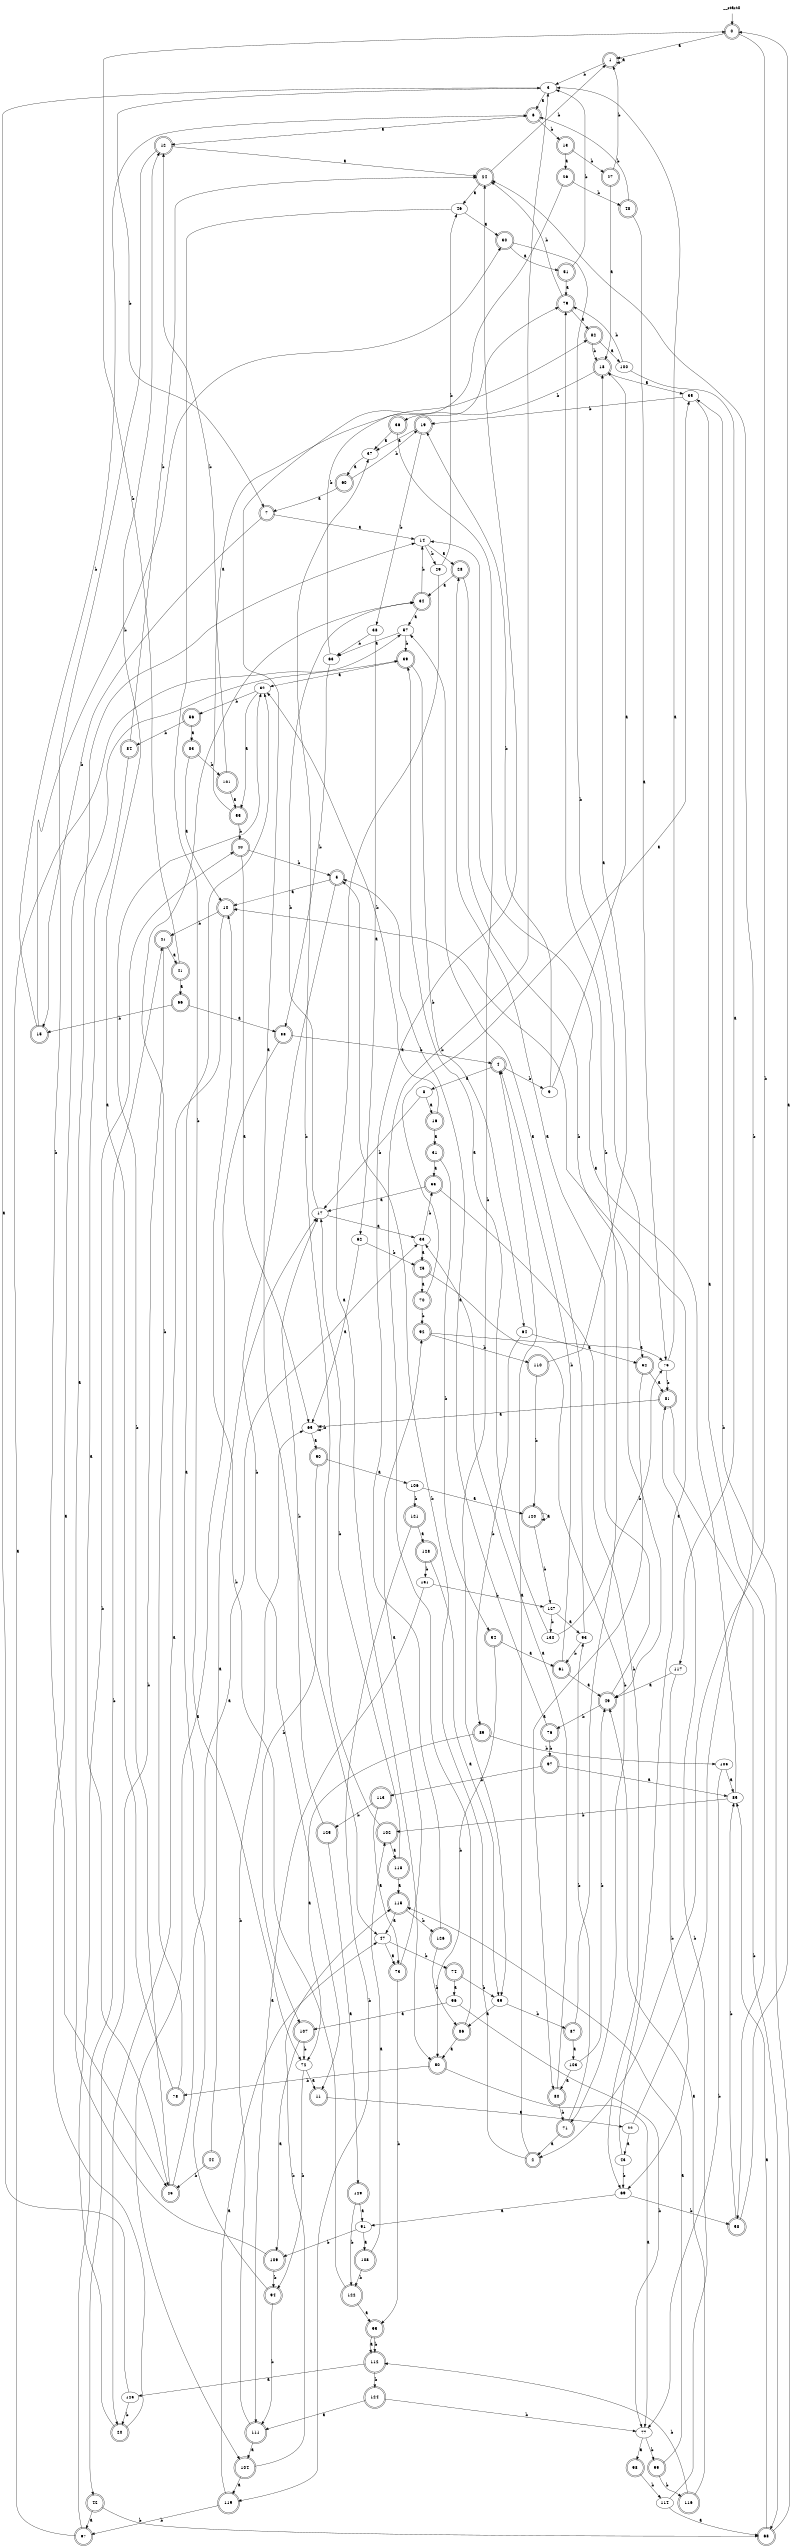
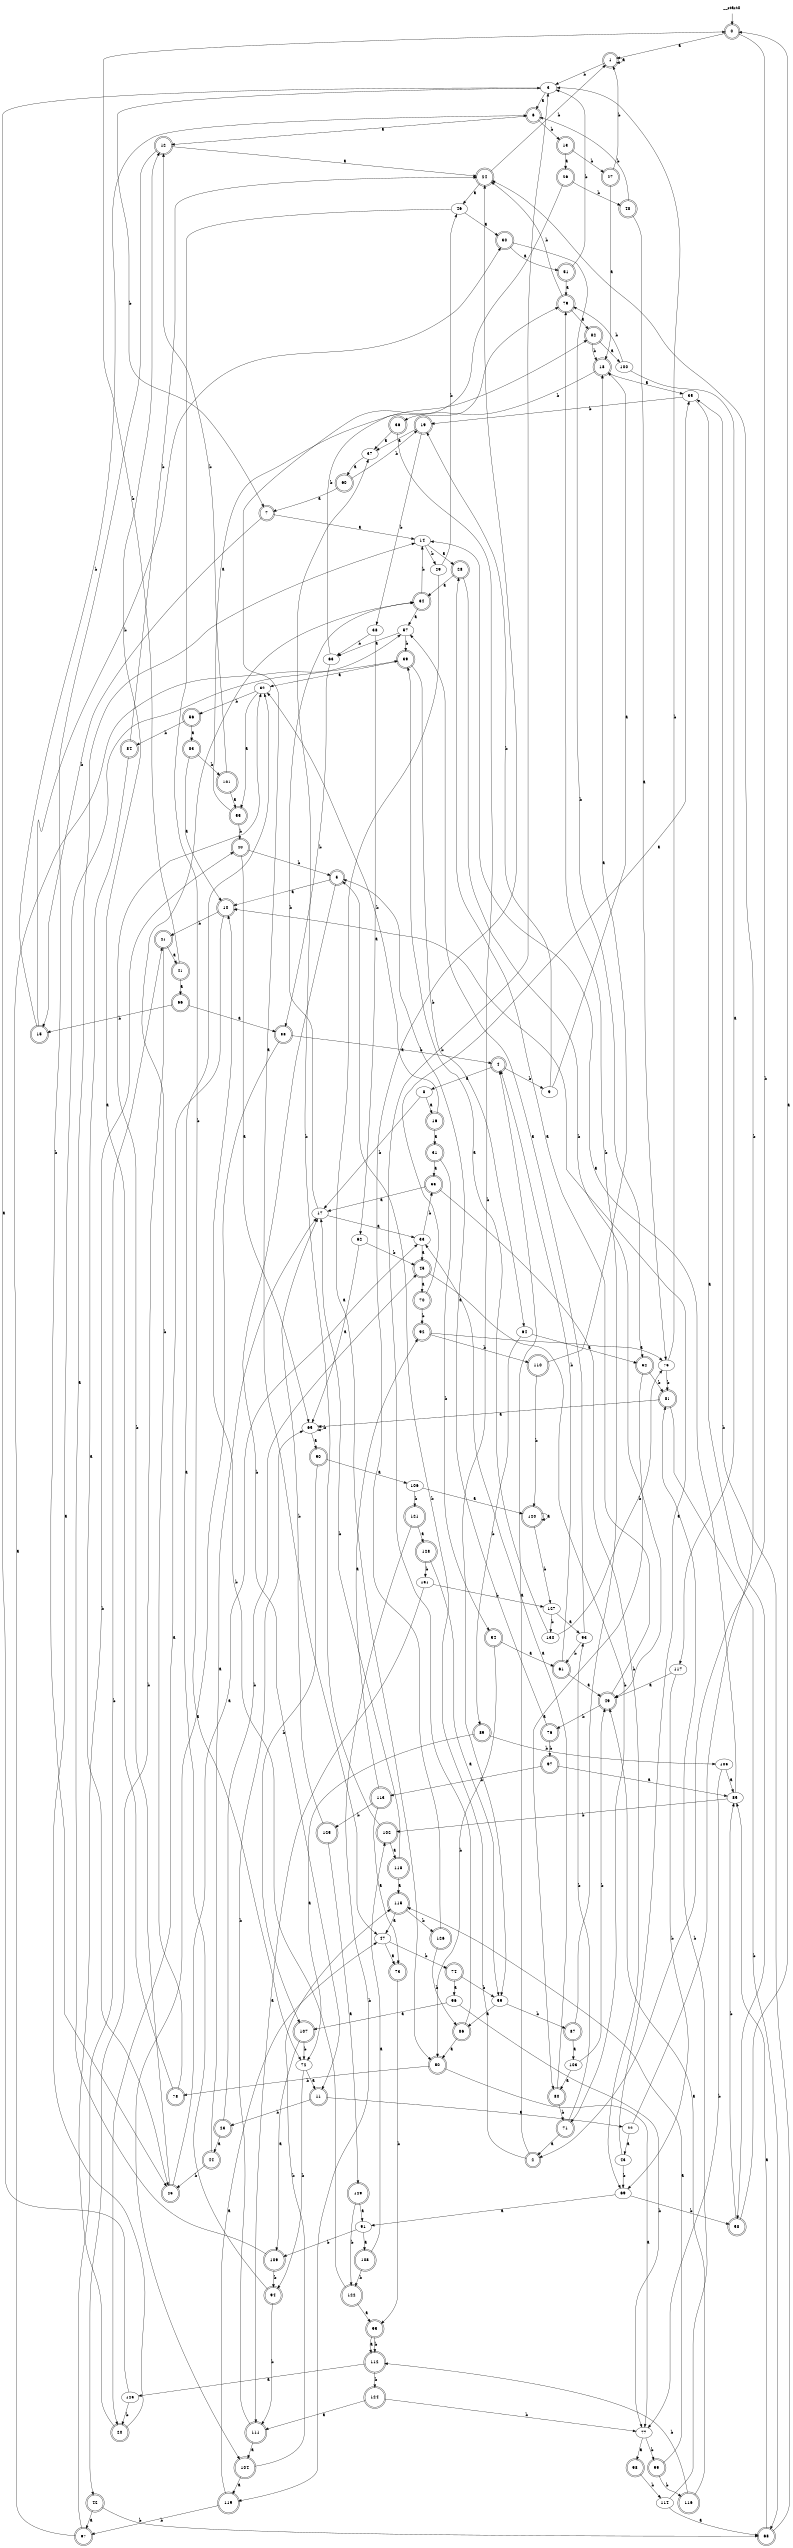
edge "75" -> "3": label "a" -> "b"
edge "52" -> "81": label "a" -> "b"
edge "73" -> "92": now "113" -> "92"
node "23": added
